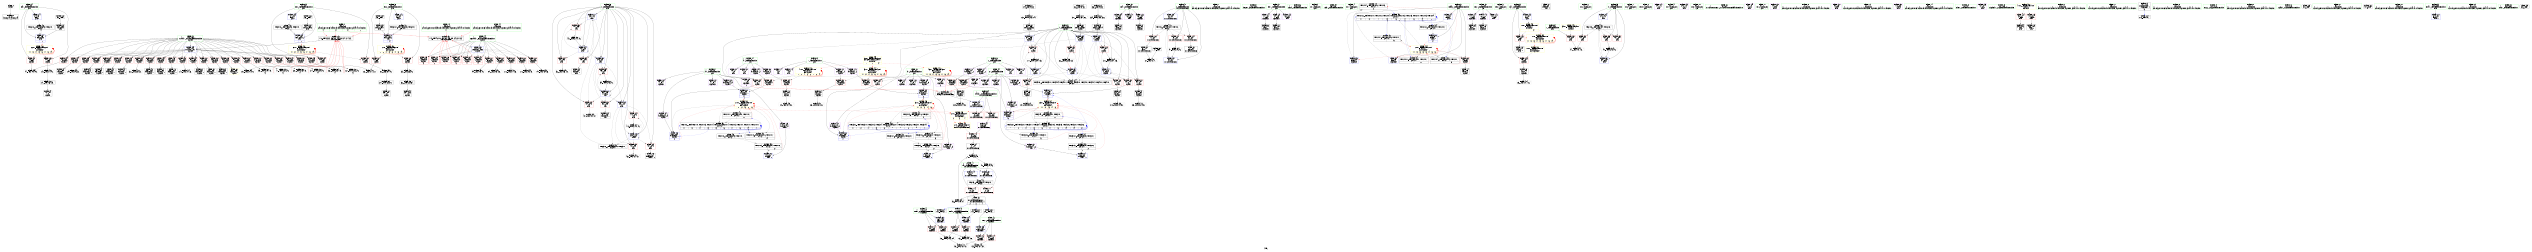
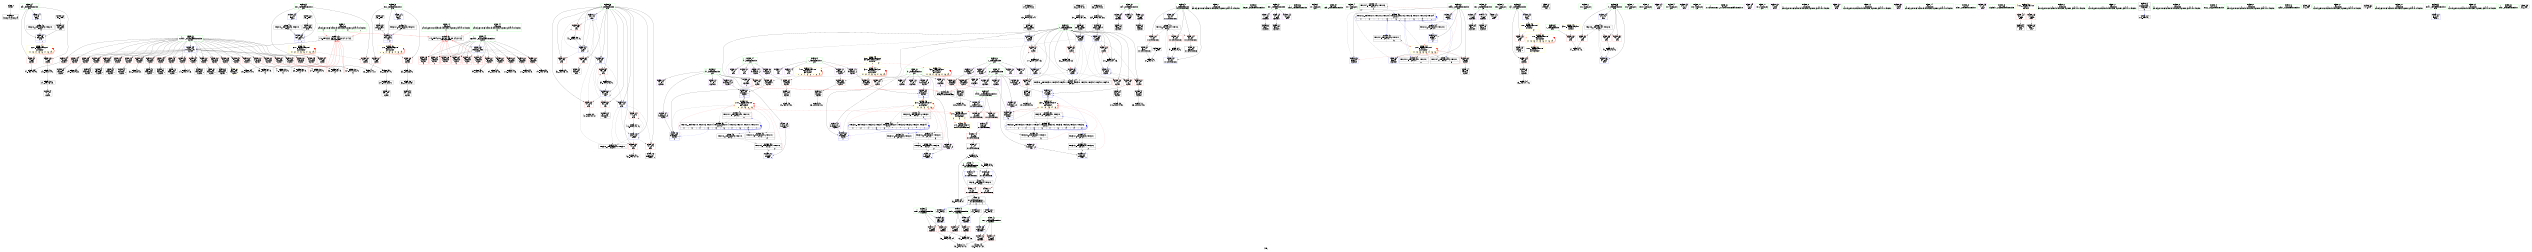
node "NodeID: 475": text "45V_1 = ENCHI(MR_45V_0)" -> "45V_1 = PHI(MR_45V_0)"
